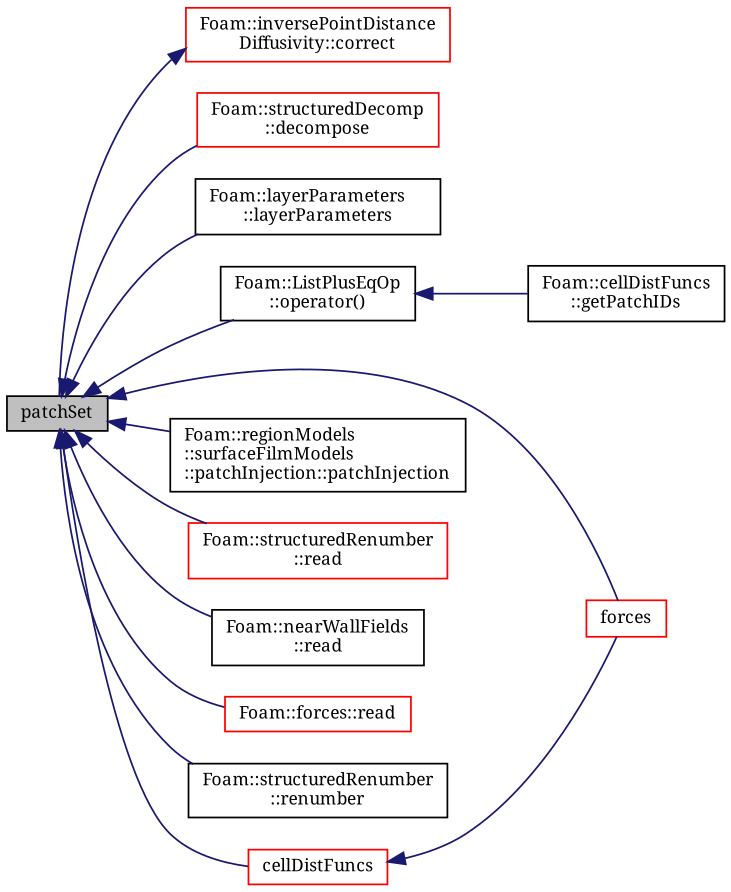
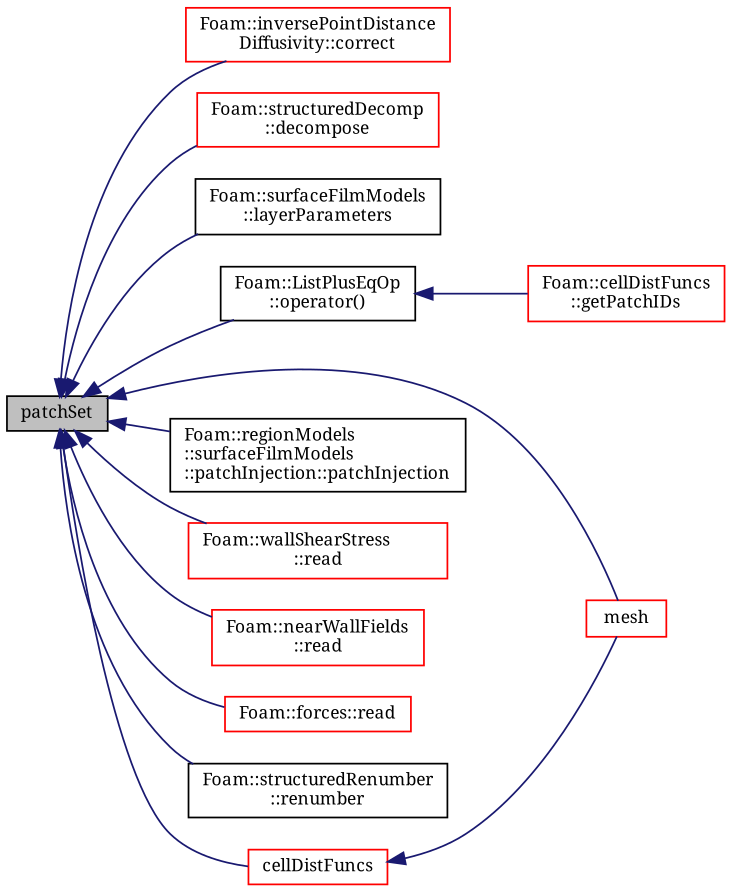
node "Foam::layerParameters ::layerParameters": label "Foam::layerParameters ::layerParameters" -> "Foam::surfaceFilmModels ::layerParameters"
edge "patchSet" -> "Foam::inversePointDistance Diffusivity::correct": reversed
node "Foam::cellDistFuncs ::getPatchIDs": color black -> red
node "Foam::structuredRenumber ::read": label "Foam::structuredRenumber ::read" -> "Foam::wallShearStress ::read"
node "forces": label "forces" -> "mesh"
node "Foam::nearWallFields ::read": color black -> red
